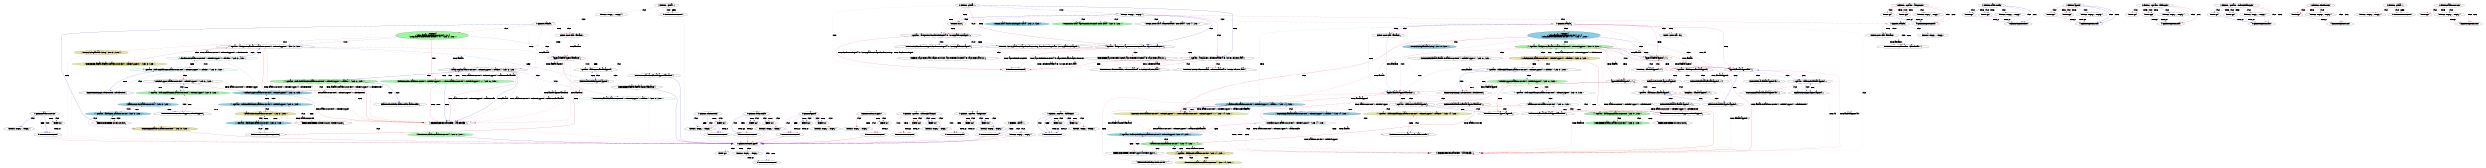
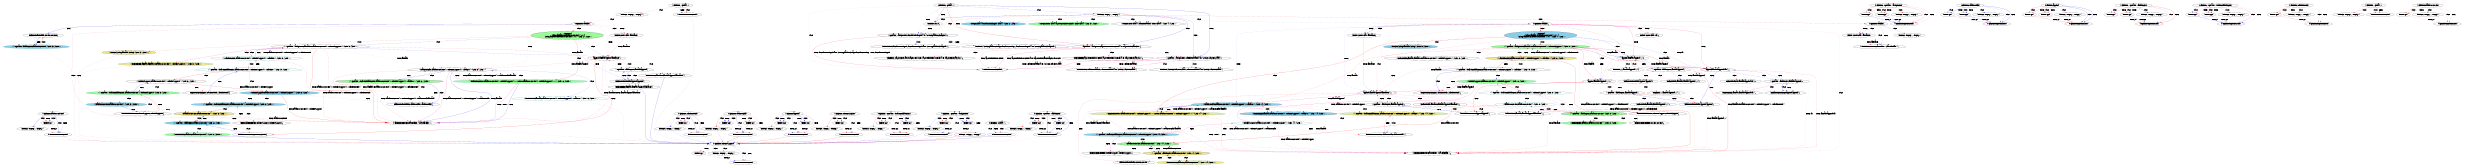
edge "<(Platform.current,Platform::current())<SUB>3</SUB>>" -> "<(<operator>.fieldAccess,Platform::current)<SUB>3</SUB>>": removed, label "AST:"
node "<(IDENTIFIER,Platform,Platform::current())<SUB>3</SUB>>": removed
